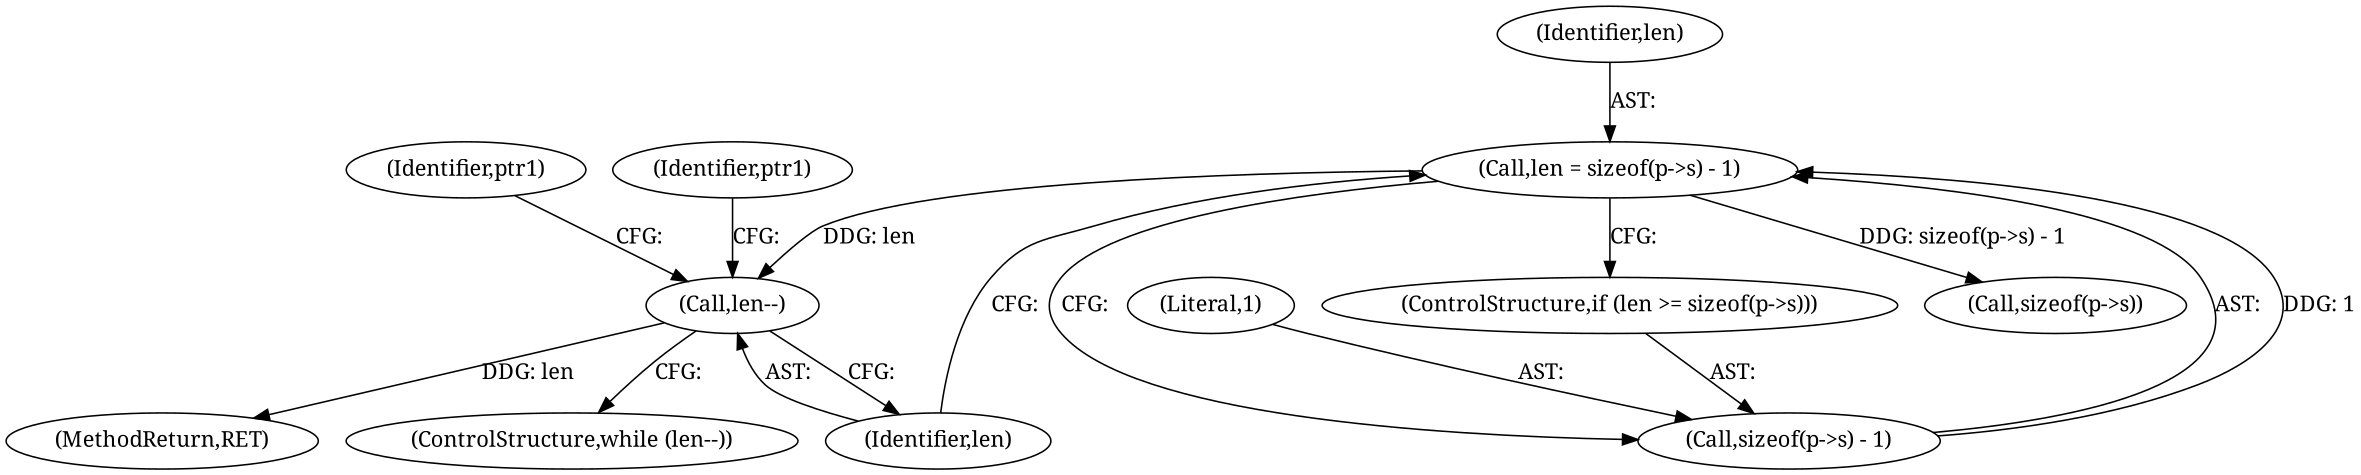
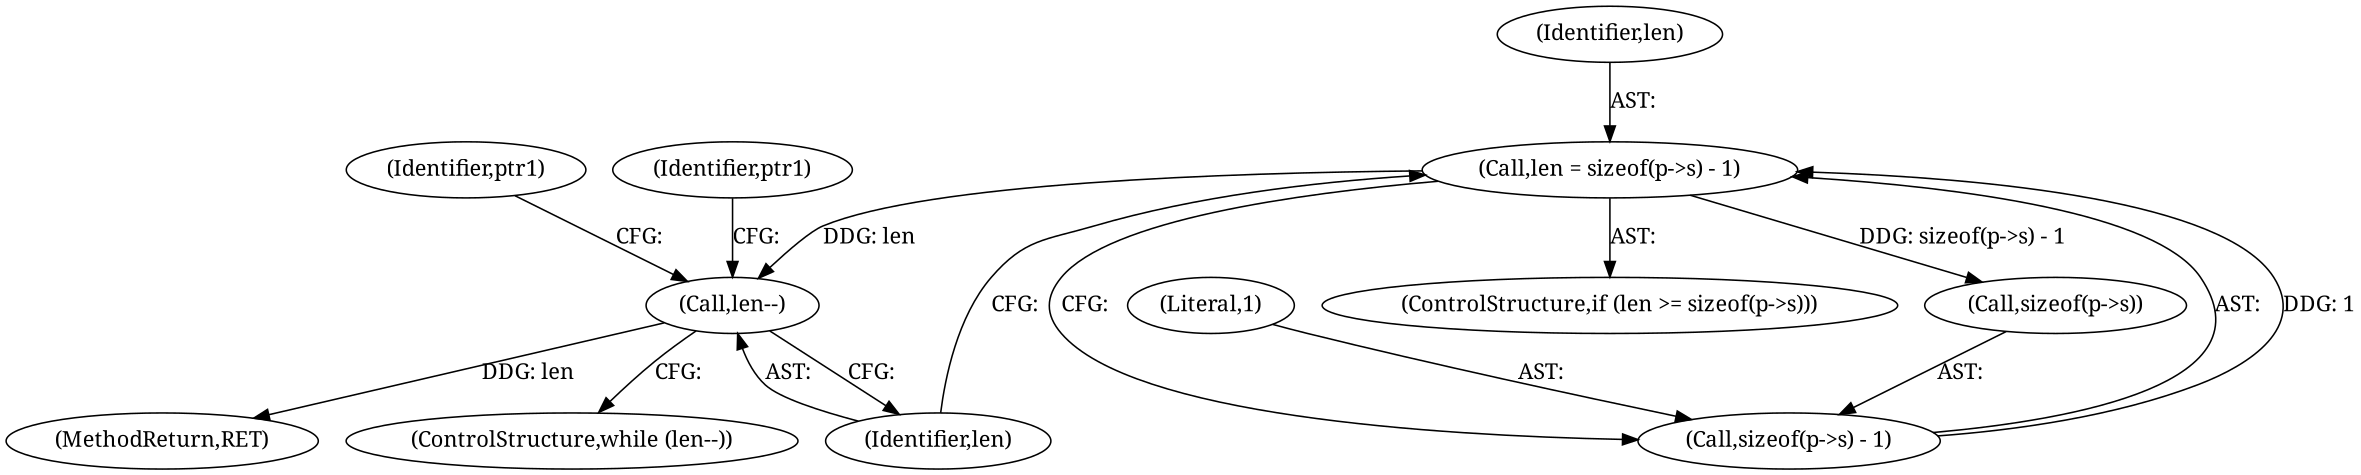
edge "(Call,len = sizeof(p->s) - 1)" -> "(ControlStructure,if (len >= sizeof(p->s)))": label "CFG: " -> "AST: "
edge "(ControlStructure,if (len >= sizeof(p->s)))" -> "(Call,sizeof(p->s) - 1)": now "(Call,sizeof(p->s))" -> "(Call,sizeof(p->s) - 1)"
